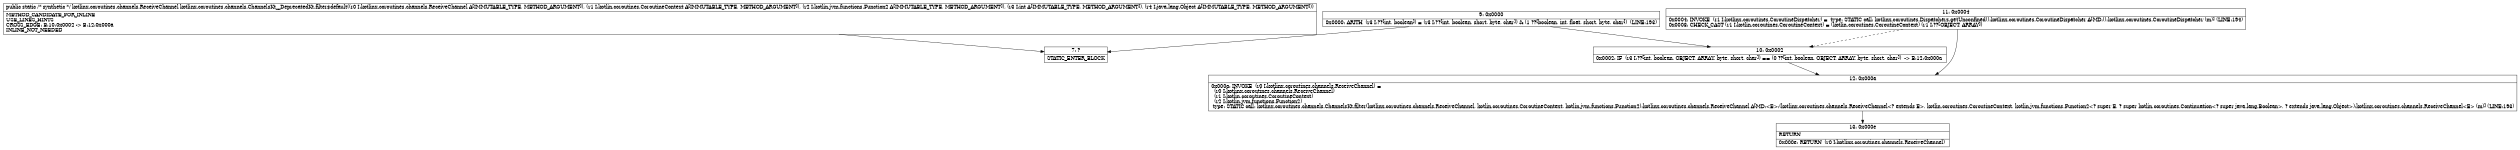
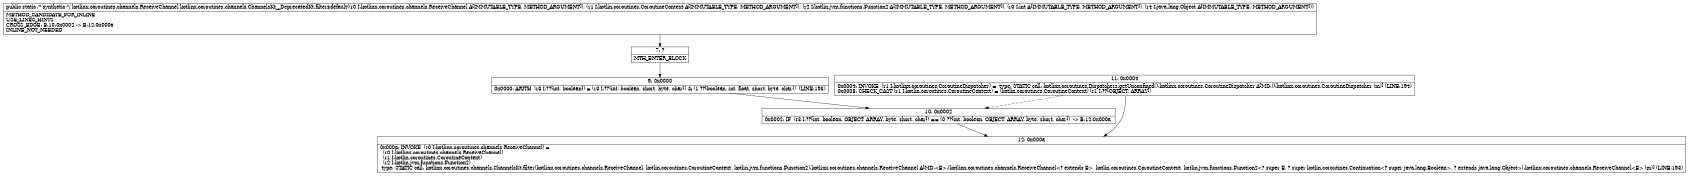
edge "9: 0x0000" -> "7: ?": reversed
node "7: ?": text "STATIC_ENTER_BLOCK" -> "MTH_ENTER_BLOCK"
node "13: 0x000e": removed
